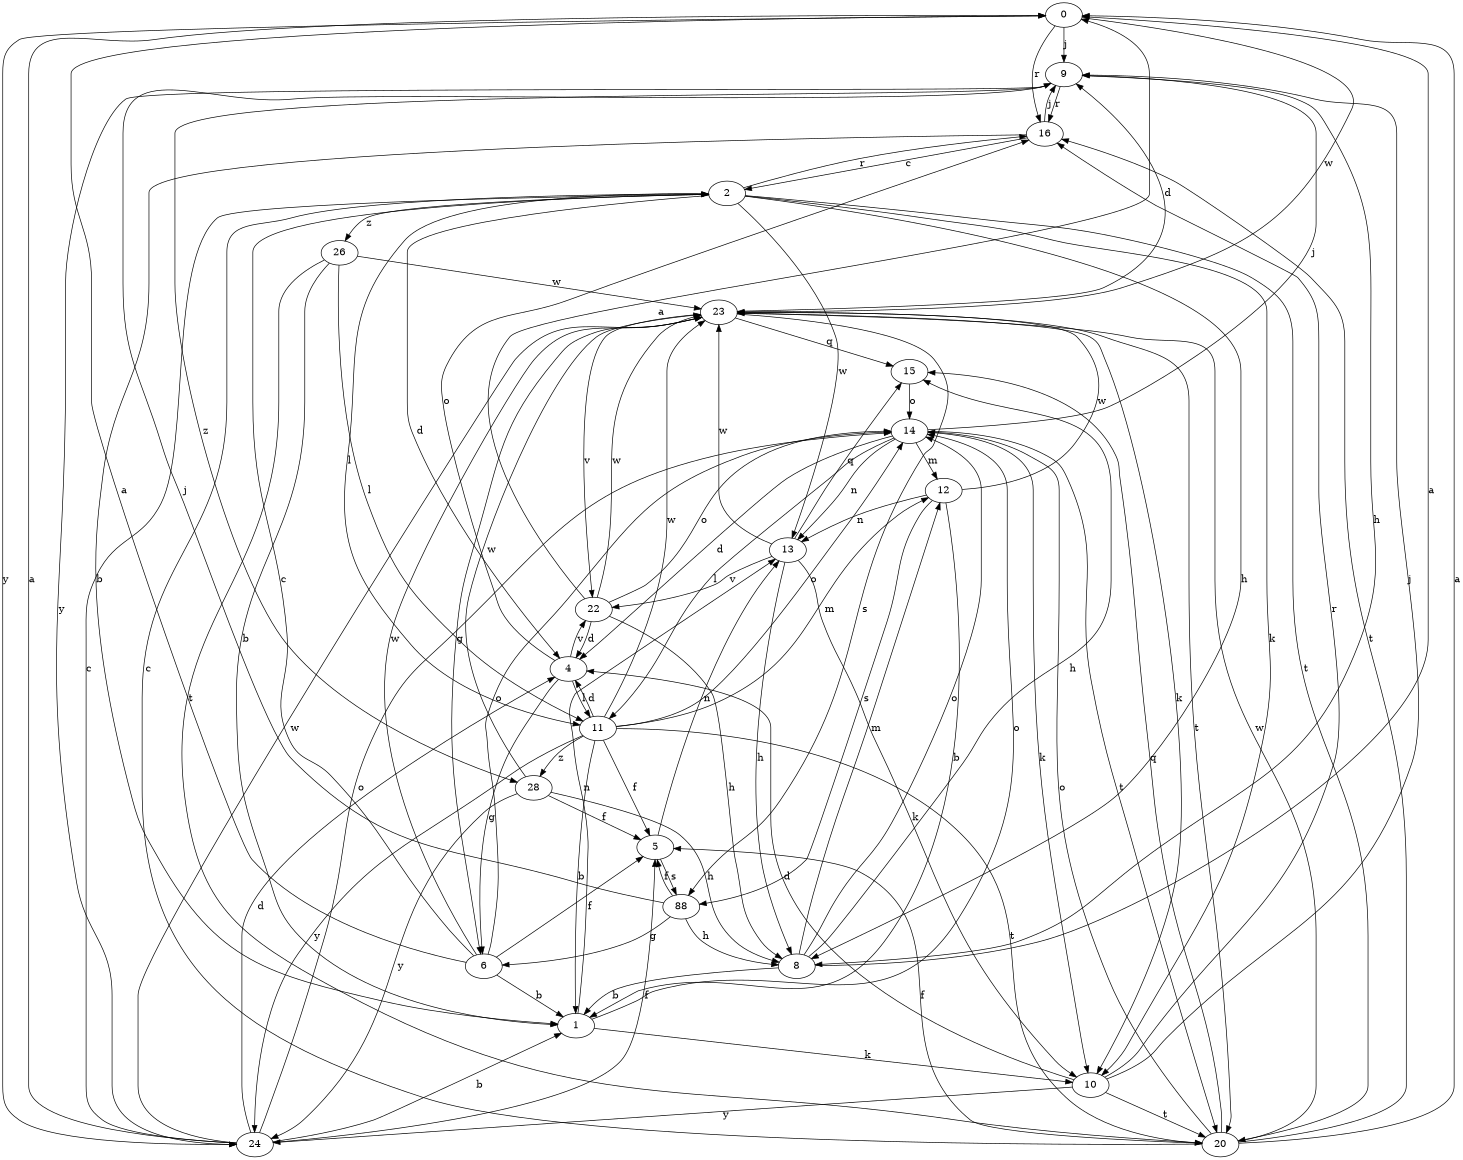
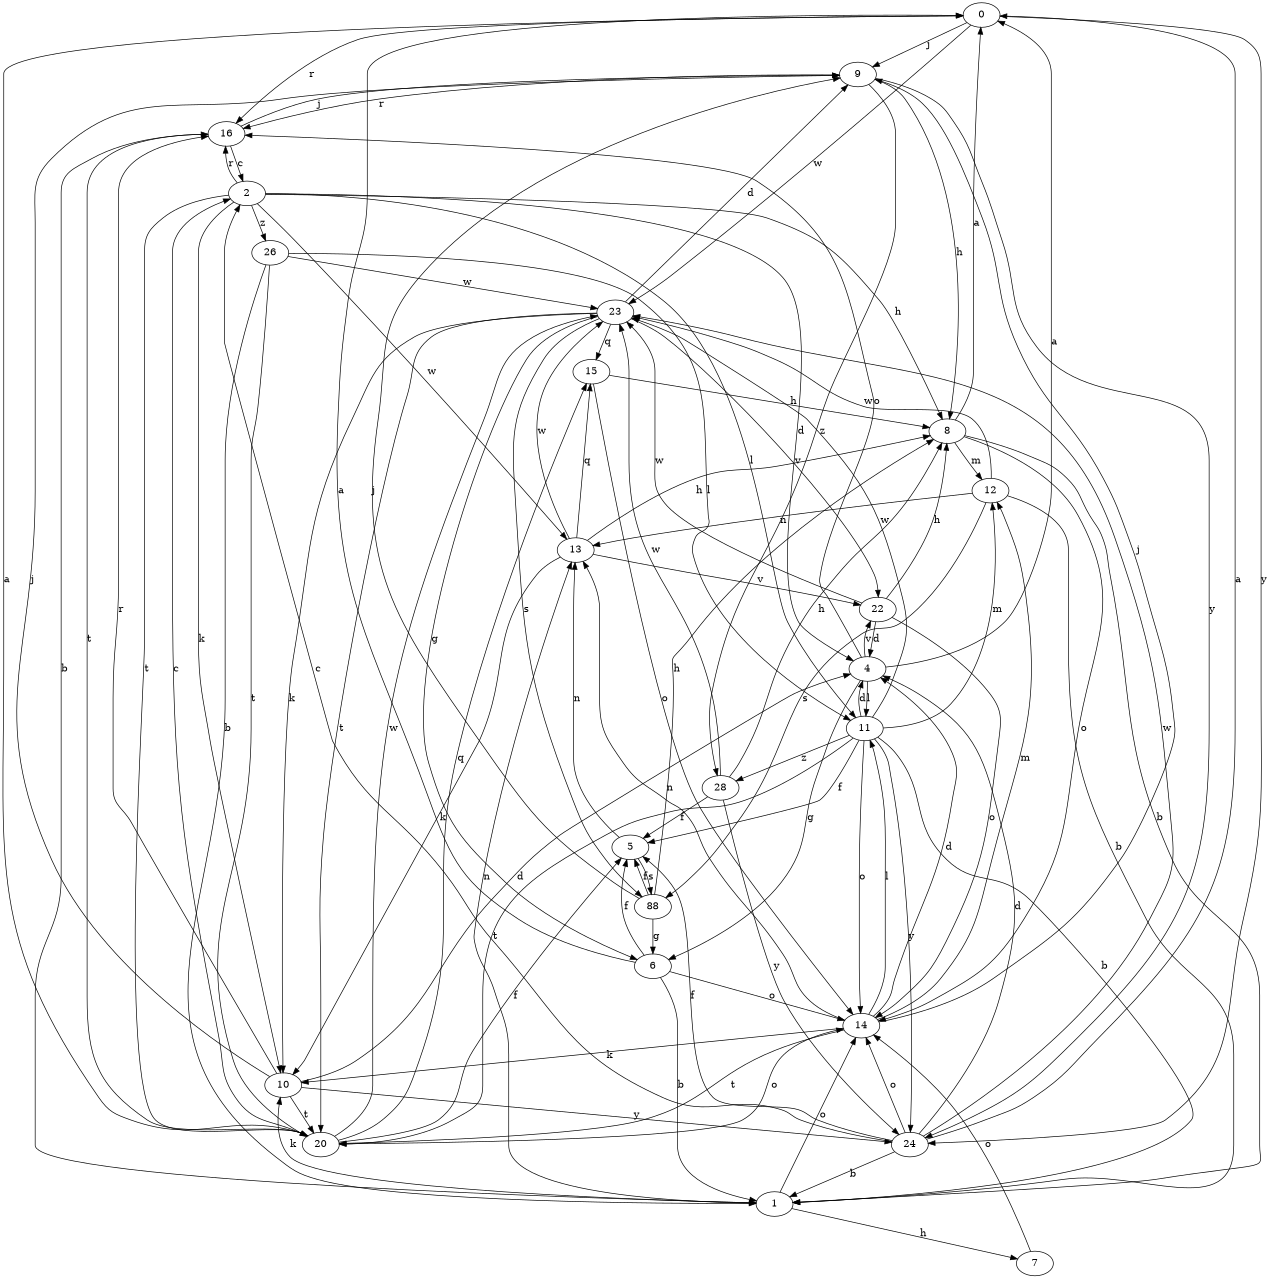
edge "22" -> "0": now "4" -> "0"
edge "6" -> "2": removed, label "c"
edge "6" -> "23": removed, label "w"
edge "8" -> "15": reversed
node "7": added
